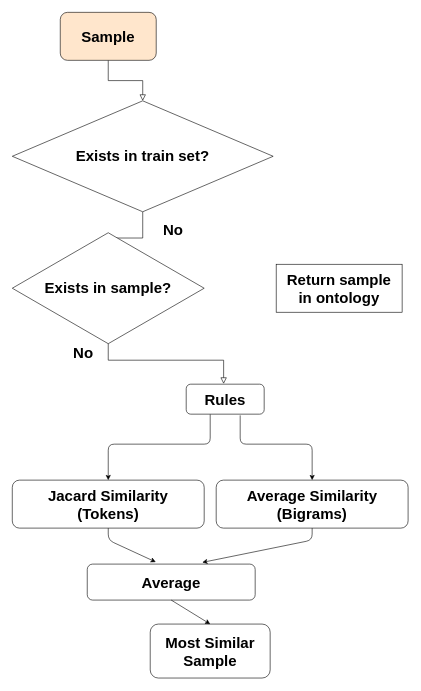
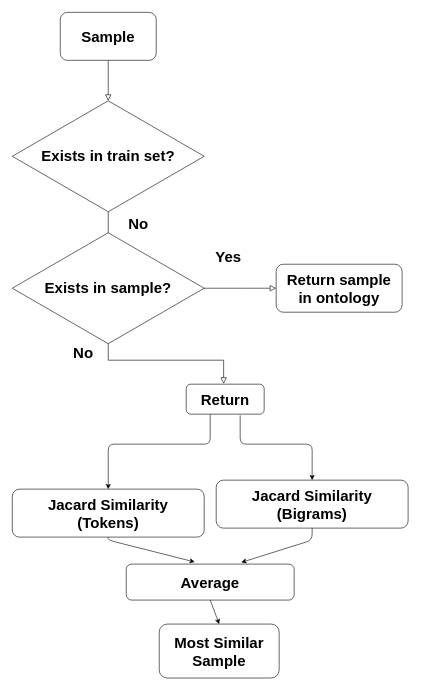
node "Sample": fillcolor #ffe6cc -> #ffffff
node "Exists in train set?": size 261x111 -> 192x111
edge "Exists in sample?" -> "Return sample in ontology": added, label "Yes"
node "Return sample in ontology": shape rectangle -> rounded rectangle
node "Rules": label "Rules" -> "Return"
node "Jacard Similarity (Tokens)": moved (108, 504) -> (108, 513)
node "Average Similarity (Bigrams)": label "Average Similarity (Bigrams)" -> "Jacard Similarity (Bigrams)"
node "Average": moved (171, 582) -> (210, 582)
node "Most Similar Sample": moved (210, 651) -> (219, 651)
